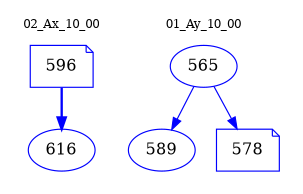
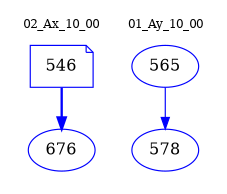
node "596": label "596" -> "546"
node "616": label "616" -> "676"
node "589": removed
node "578": shape note -> ellipse
